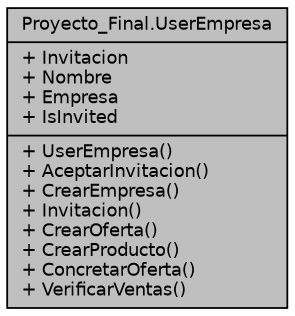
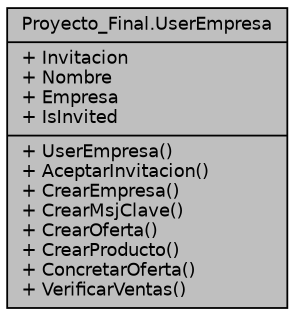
node "Proyecto_Final.UserEmpresa": text "+ Invitacion()" -> "+ CrearMsjClave()"
